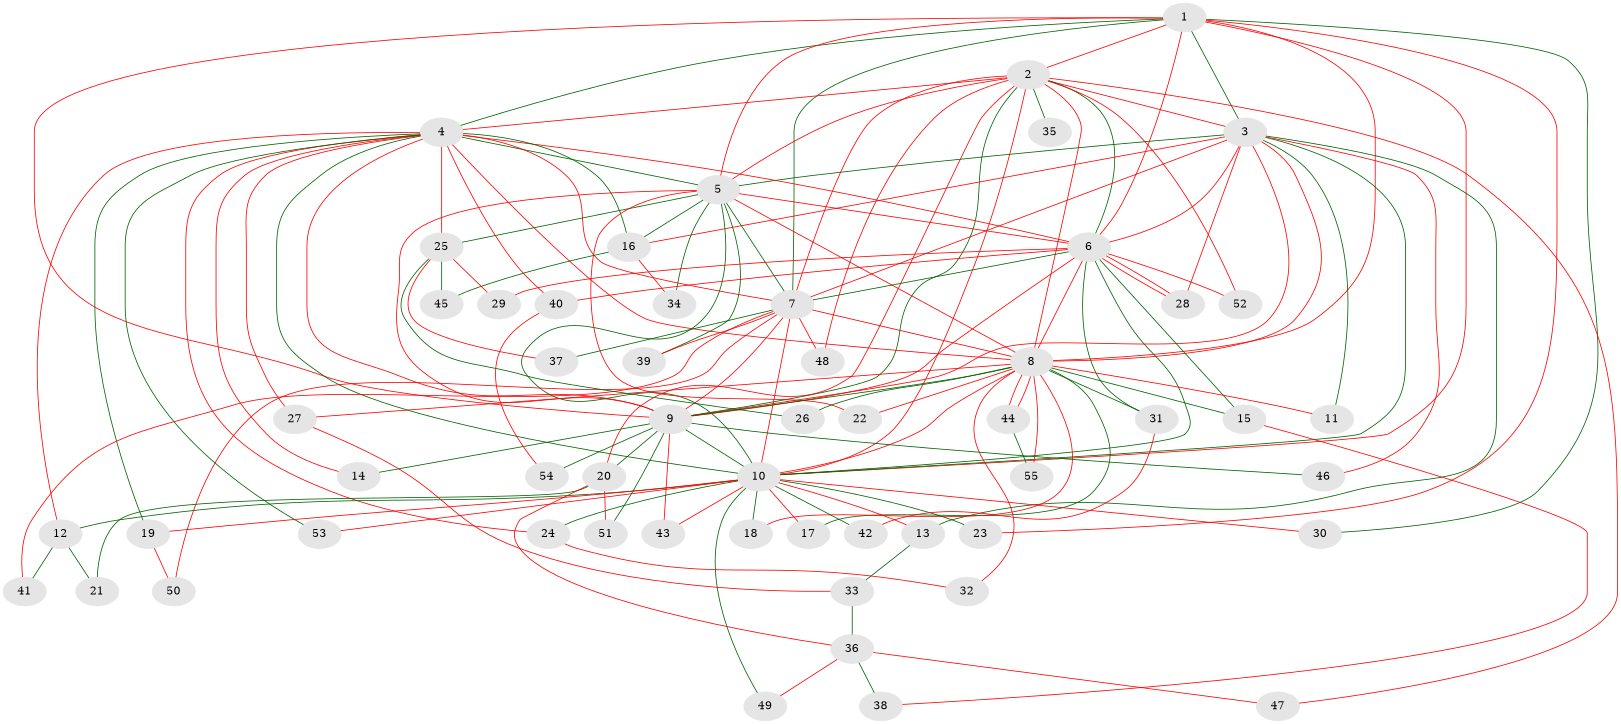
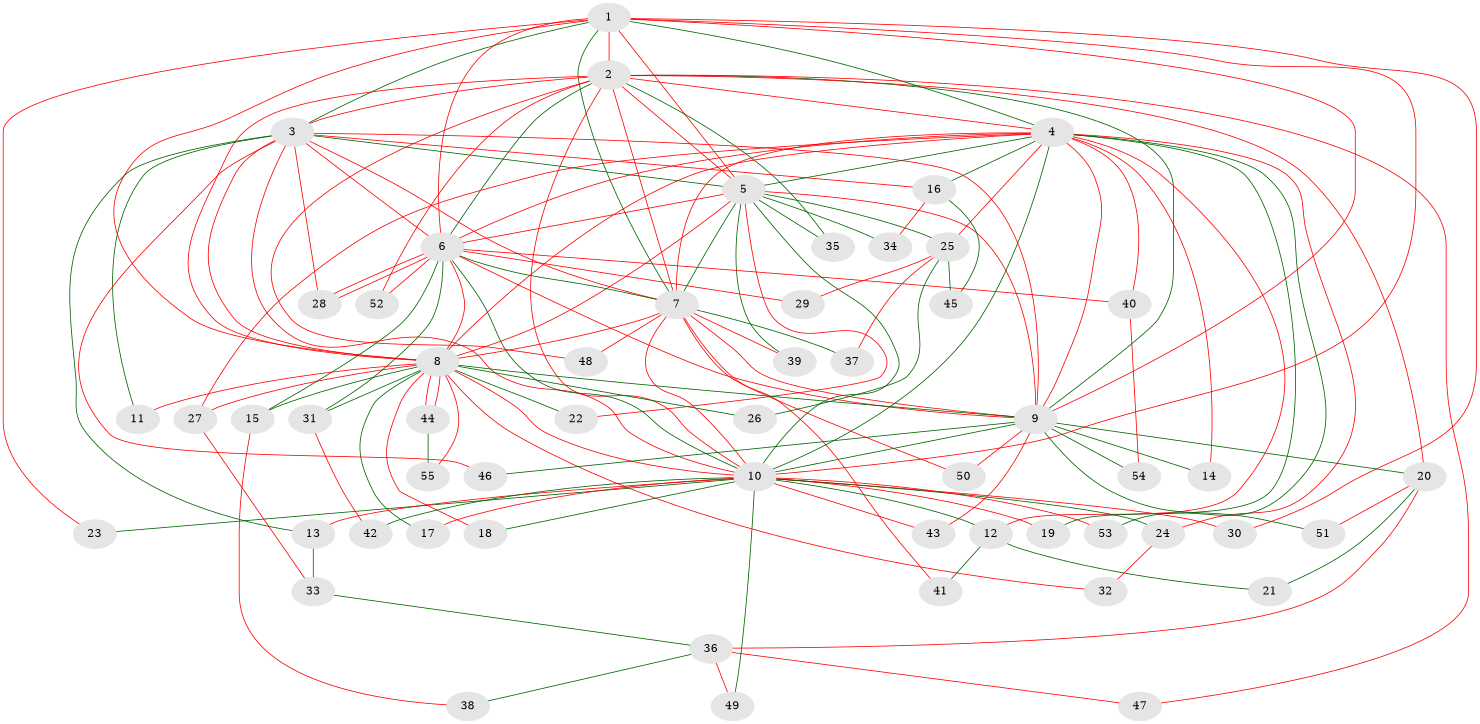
edge "1" -- "30": color darkgreen -> red
edge "5" -- "16": now "5" -- "35"
edge "8" -- "22": color red -> darkgreen
edge "3" -- "10": color darkgreen -> red
edge "19" -- "50": now "9" -- "50"
